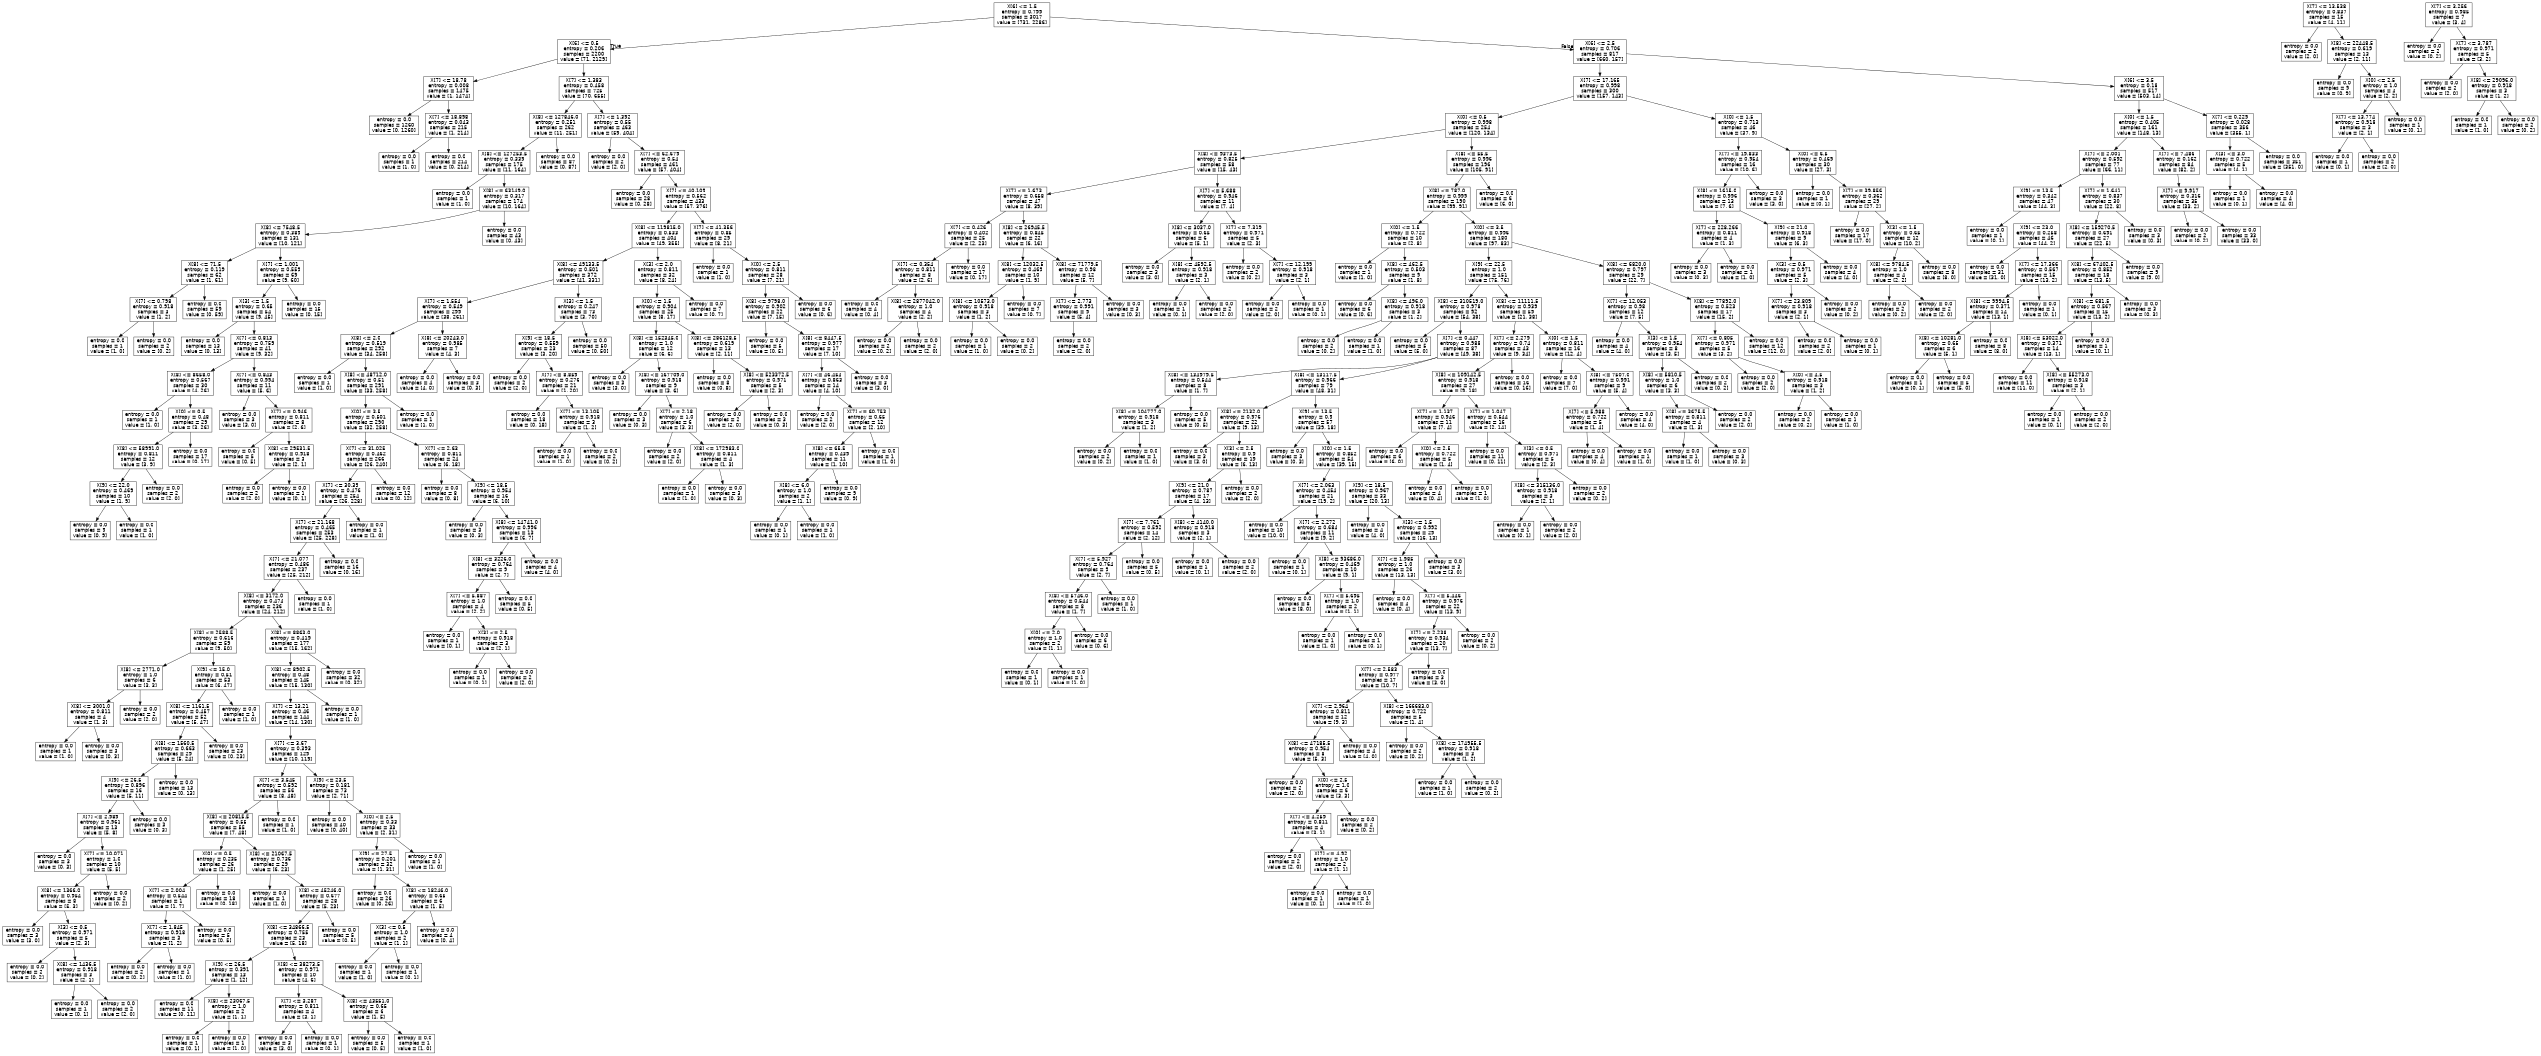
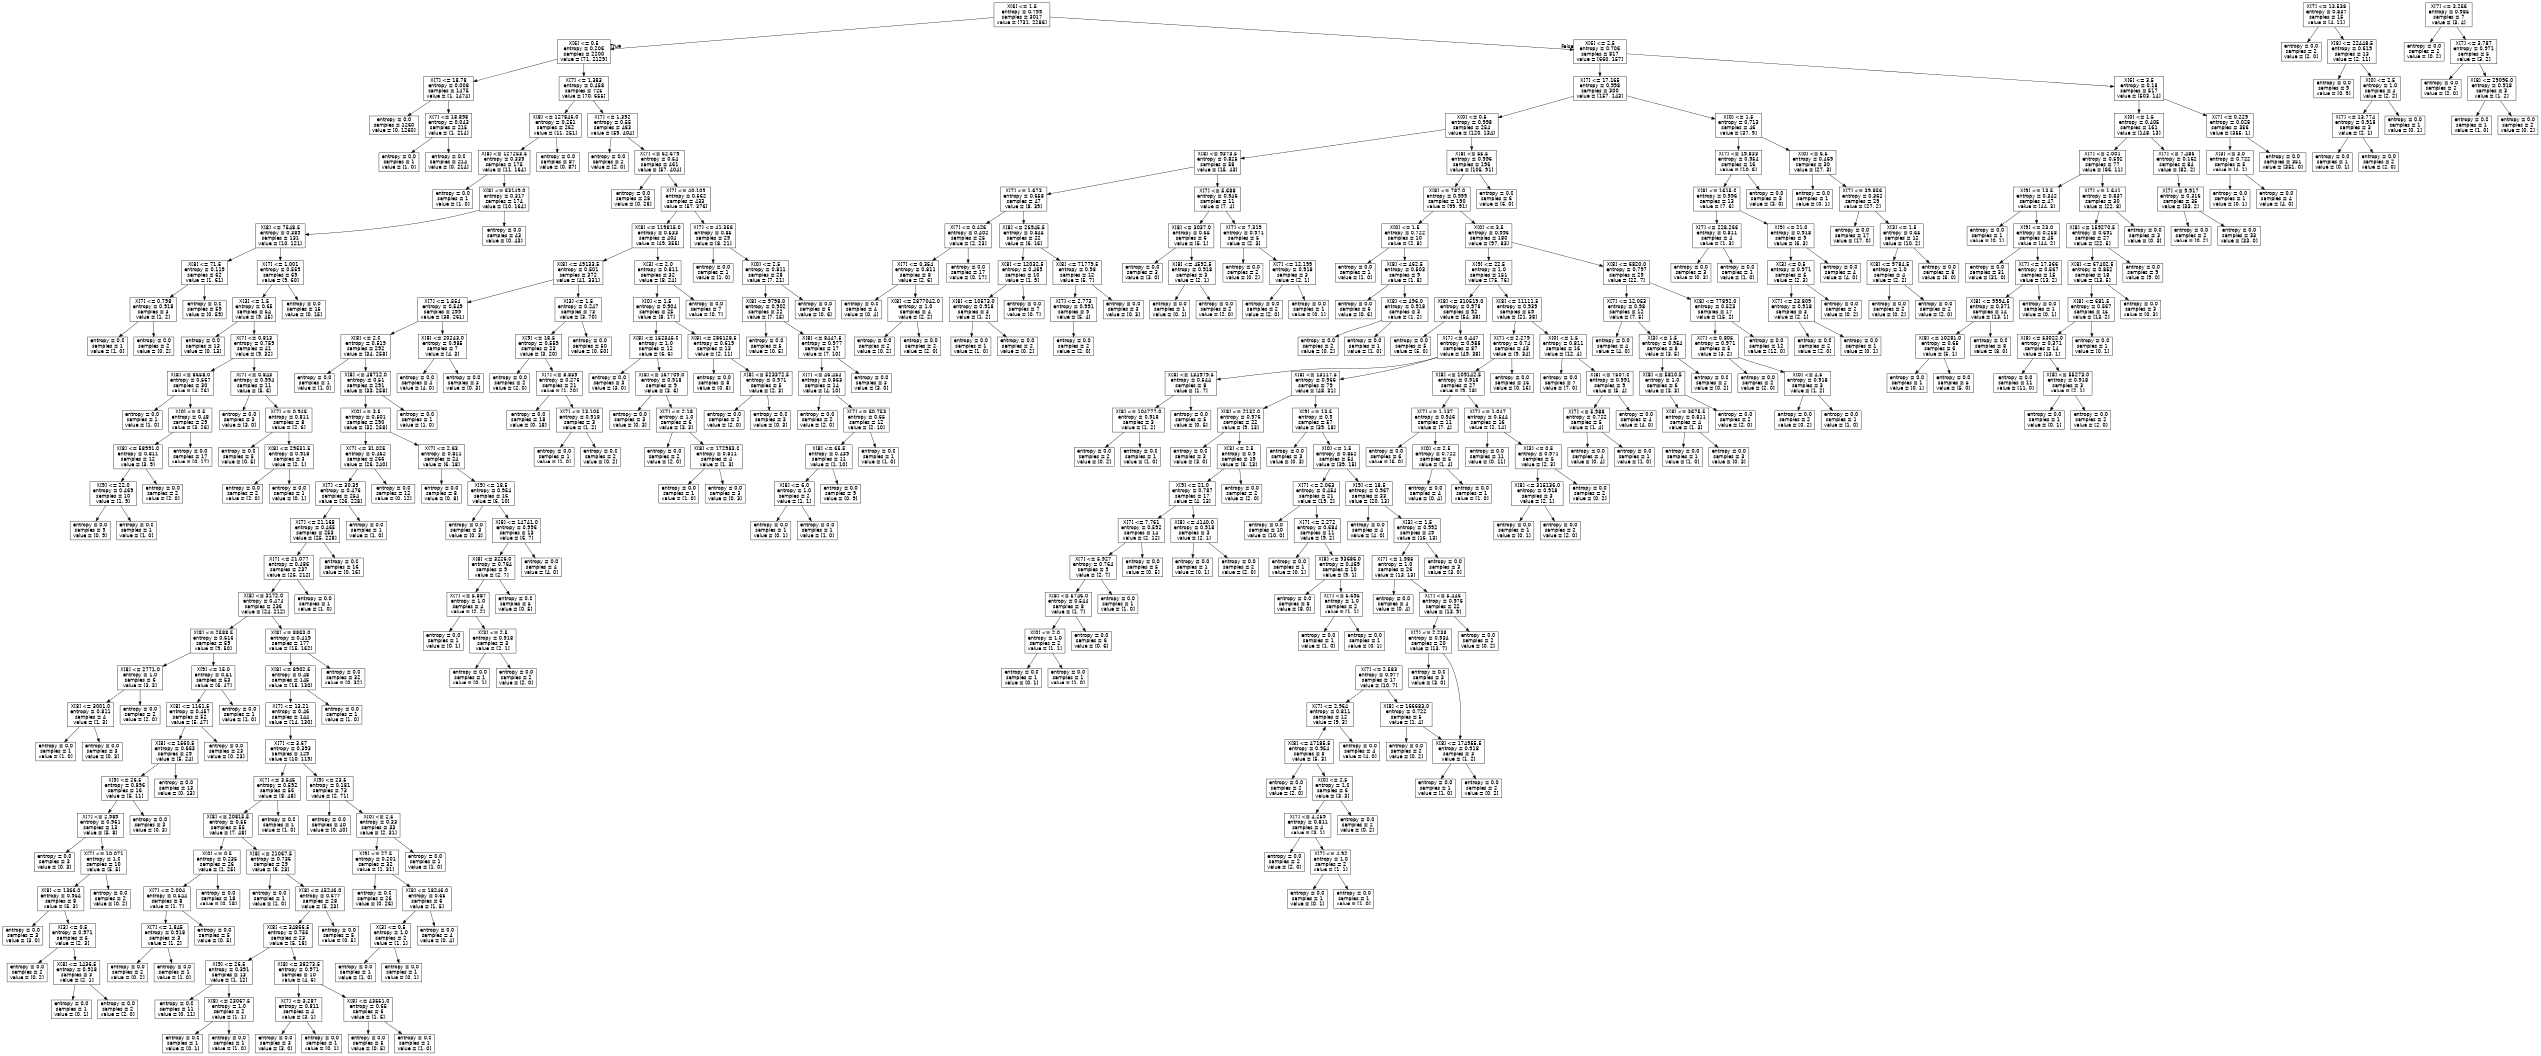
edge "X[9] <= 13.5 entropy = 0.342 samples = 47 value = [44, 3]" -> "X[9] <= 23.0 entropy = 0.258 samples = 46 value = [44, 2]": added
edge "X[0] <= 1.5 entropy = 0.852 samples = 54 value = [39, 15]" -> "X[9] <= 18.5 entropy = 0.967 samples = 33 value = [20, 13]": added
edge "X[7] <= 2.238 entropy = 0.934 samples = 20 value = [13, 7]" -> "X[7] <= 2.583 entropy = 0.977 samples = 17 value = [10, 7]": now "X[7] <= 2.238 entropy = 0.934 samples = 20 value = [13, 7]" -> "X[8] <= 174955.5 entropy = 0.918 samples = 3 value = [1, 2]"
edge "X[7] <= 2.964 entropy = 0.811 samples = 12 value = [9, 3]" -> "X[8] <= 47185.5 entropy = 0.954 samples = 8 value = [5, 3]": reversed
node "X[7] <= 2.004 entropy = 0.544 samples = 1 value = [1, 7]": label "X[7] <= 2.004 entropy = 0.544 samples = 1 value = [1, 7]" -> "X[7] <= 2.004 entropy = 0.544 samples = 8 value = [1, 7]"
